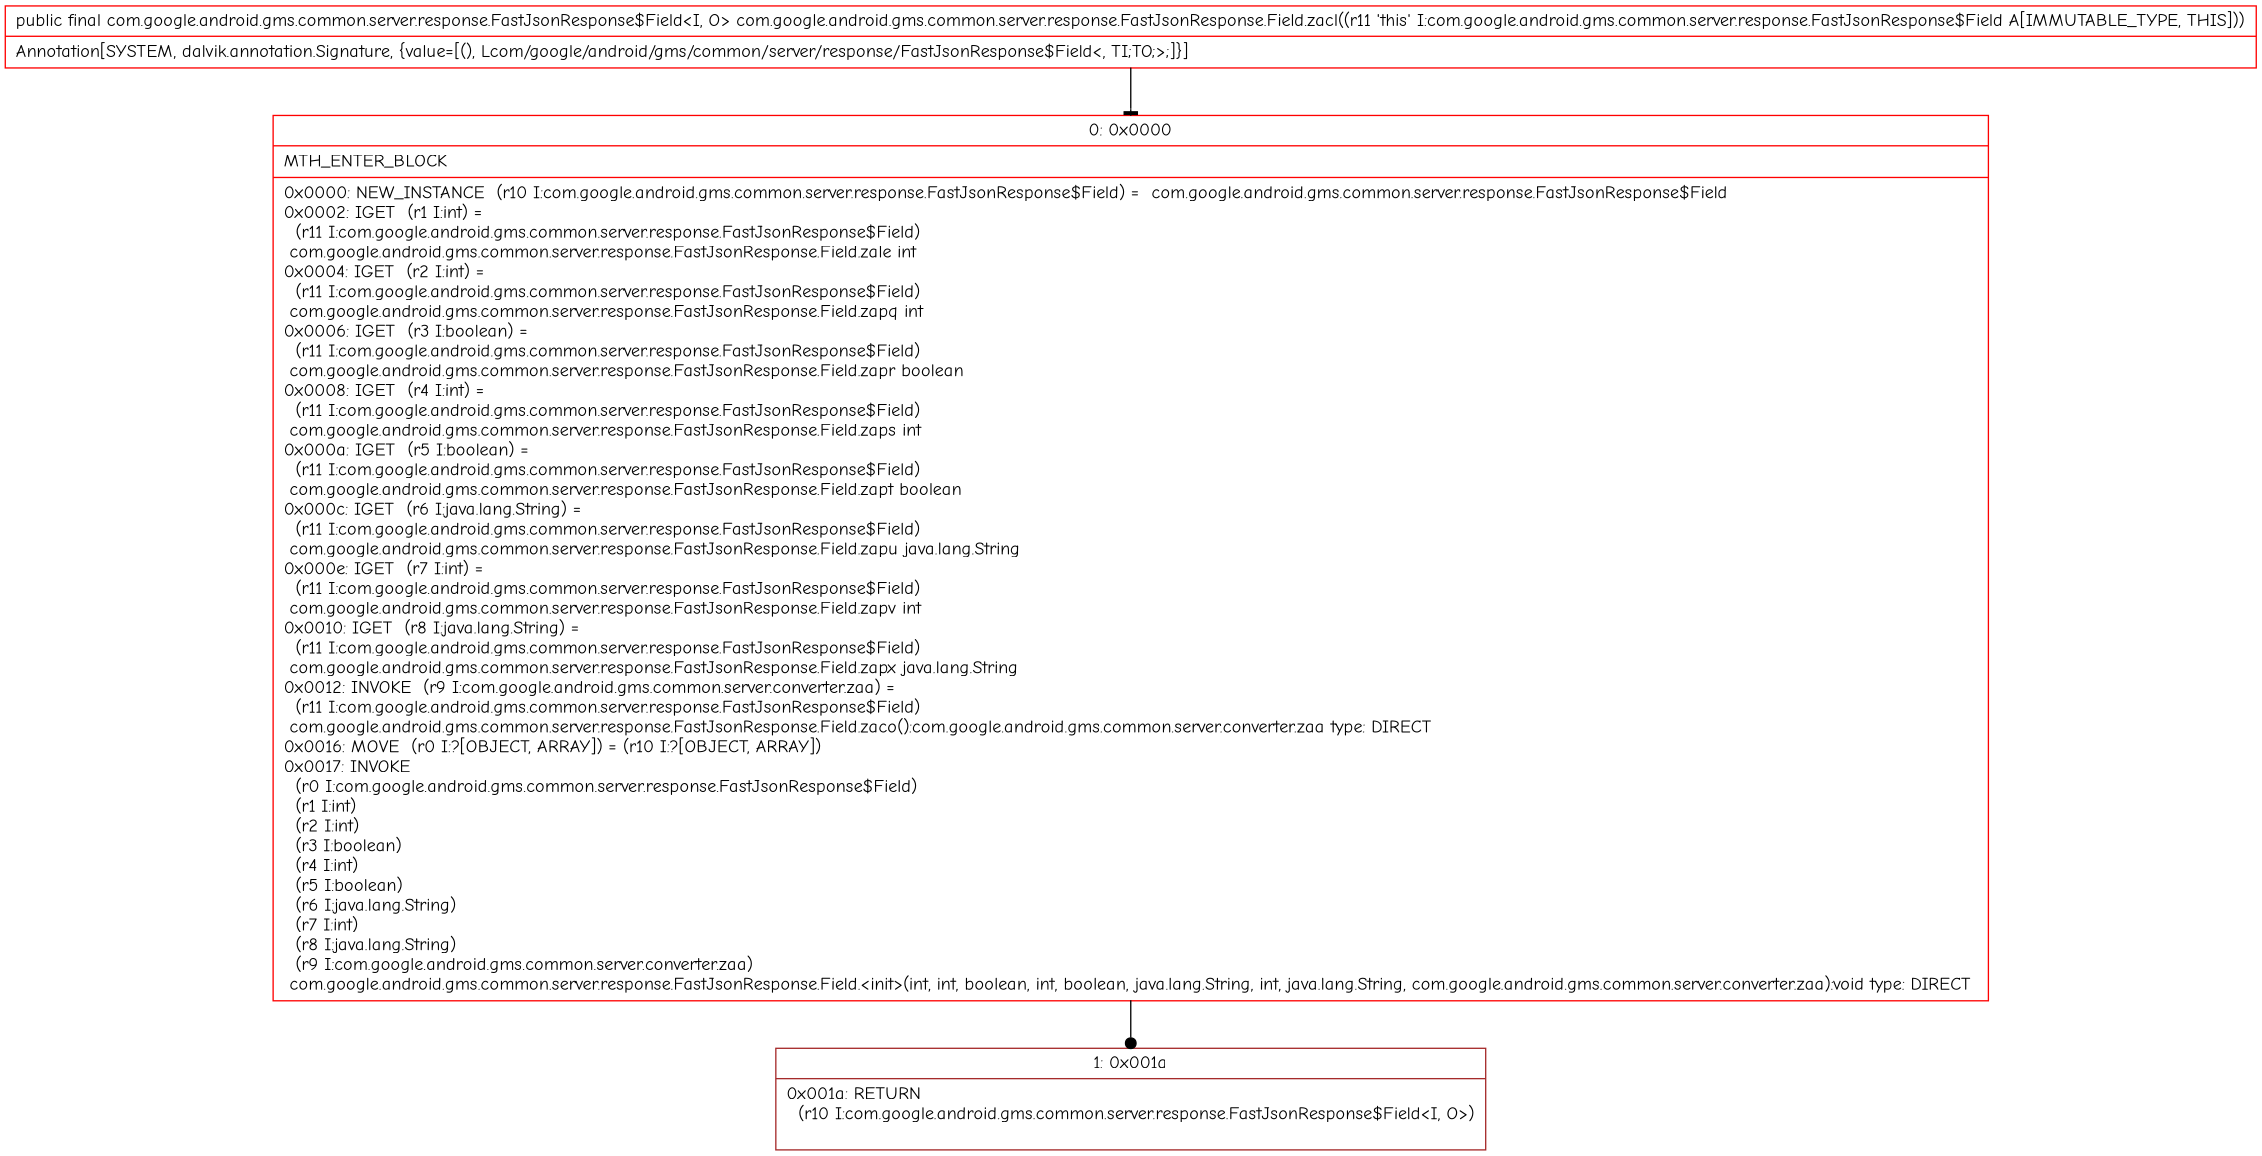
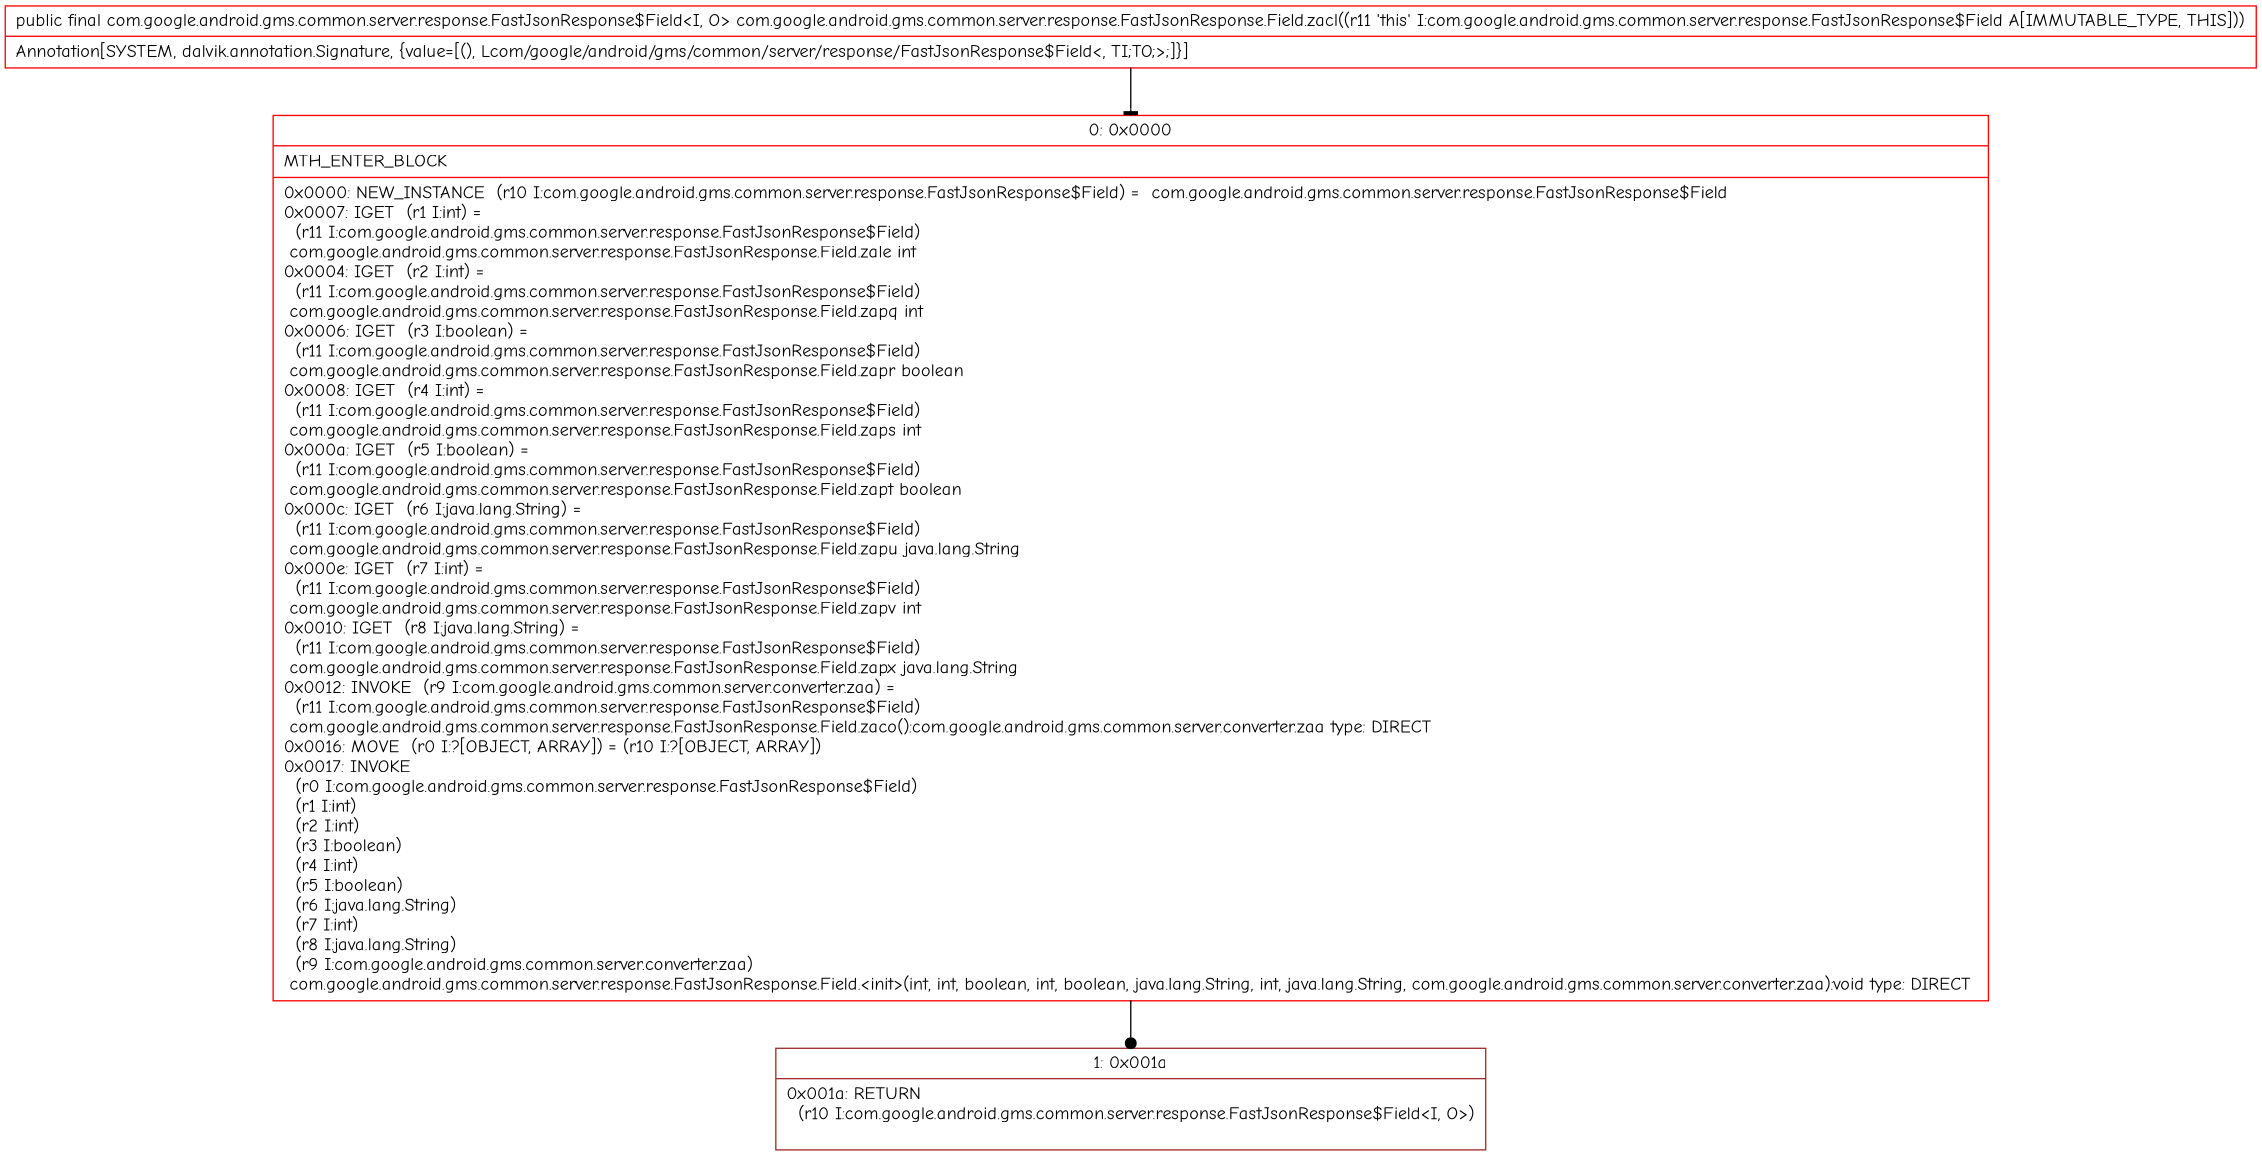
node "0: 0x0000": text "0x0002: IGET  (r1 I:int) =" -> "0x0007: IGET  (r1 I:int) ="
